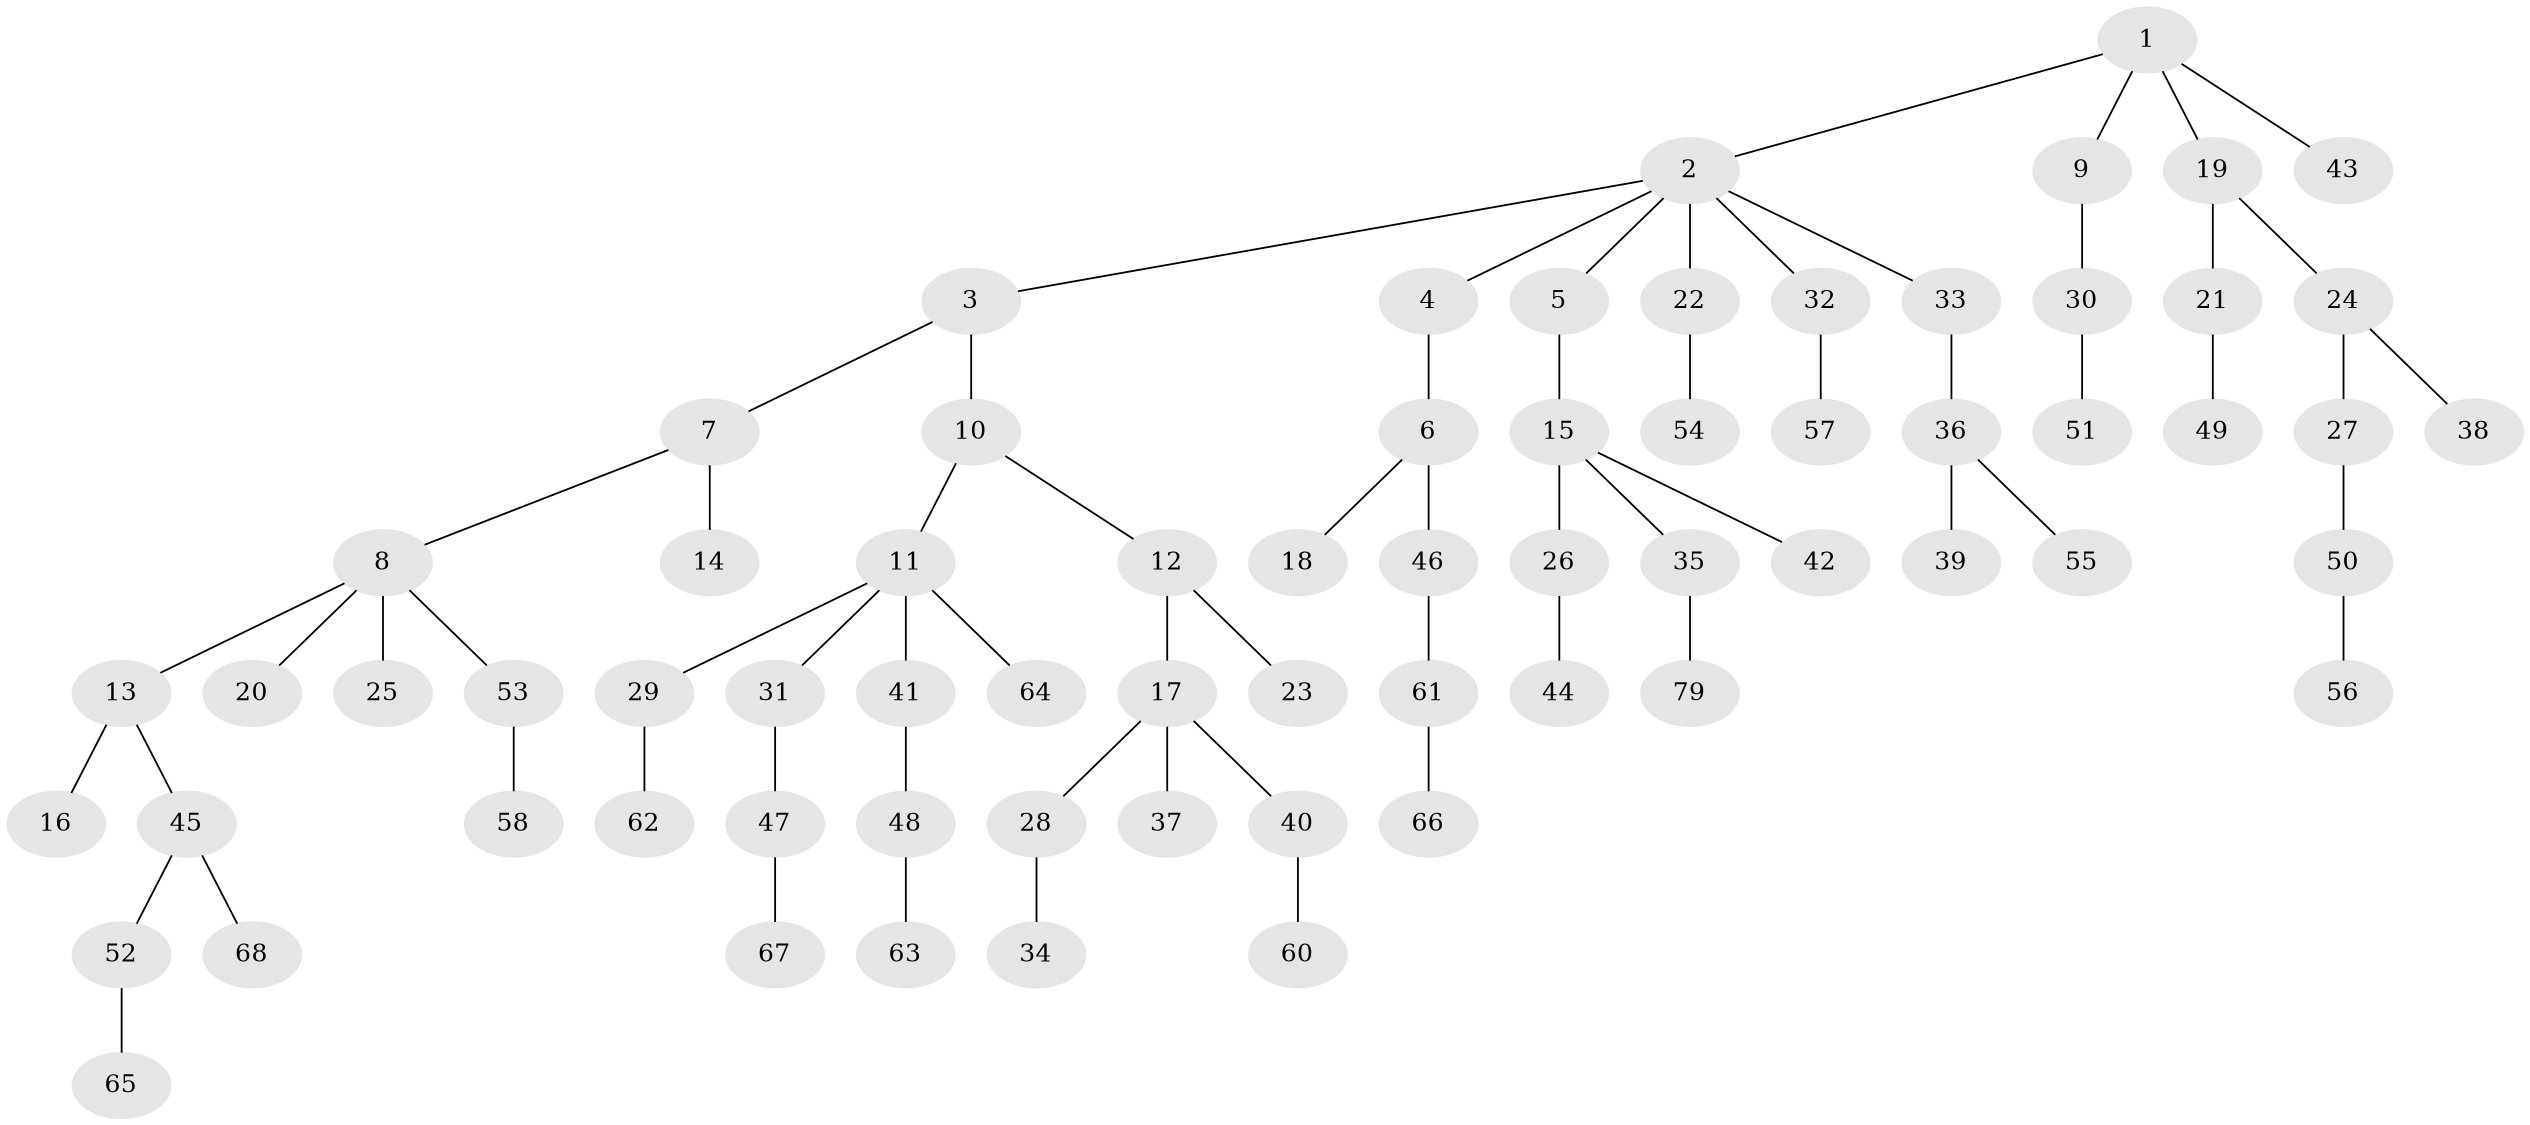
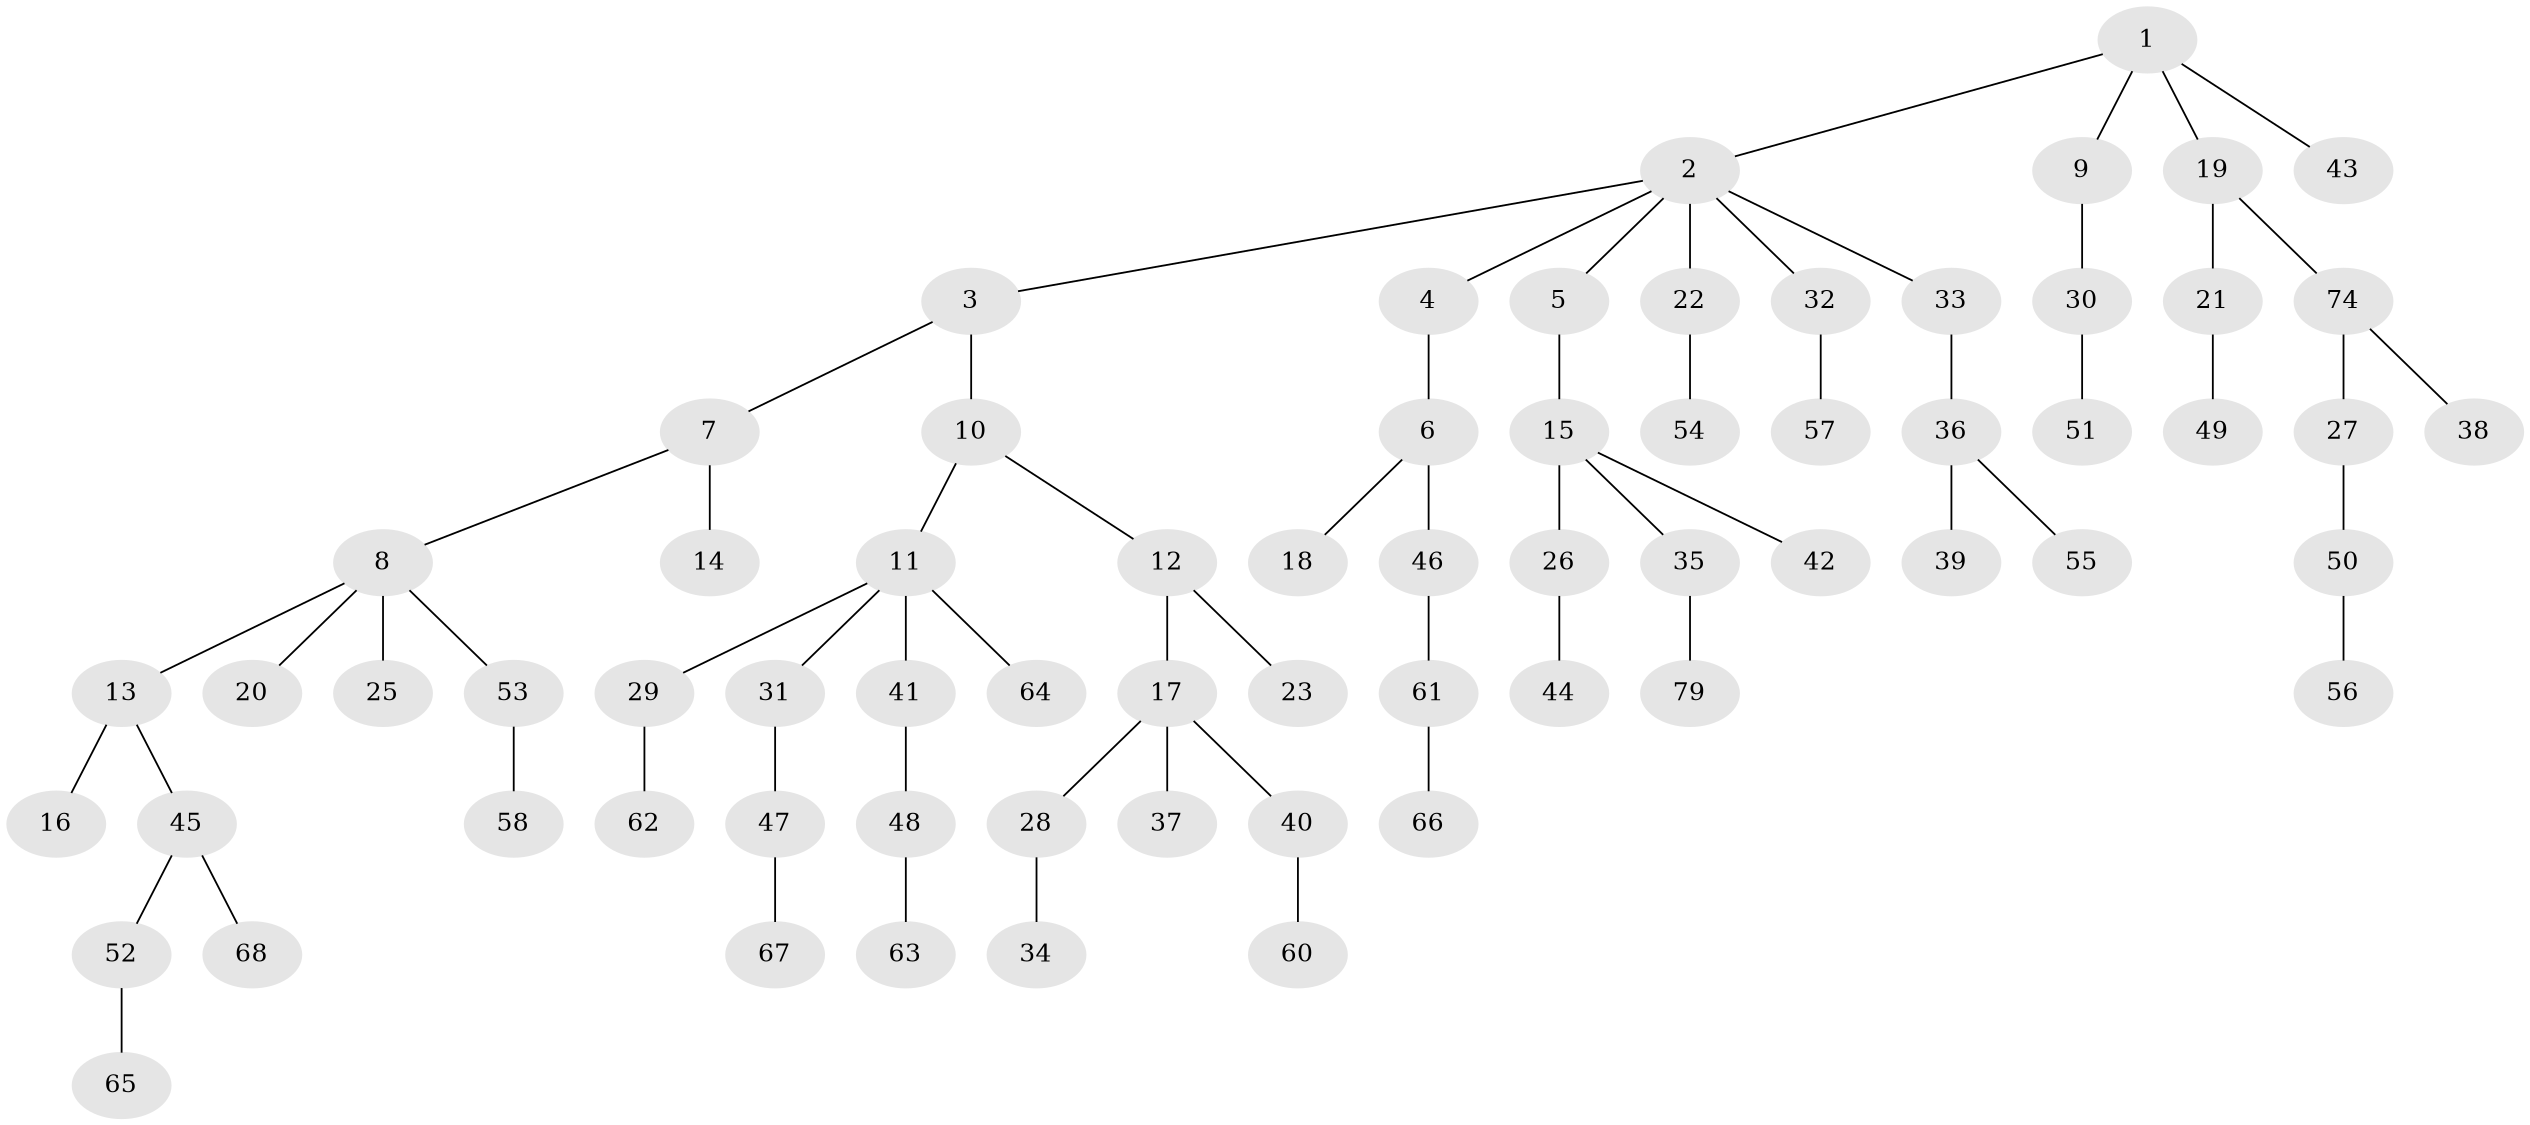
node "24": label "24" -> "74"
